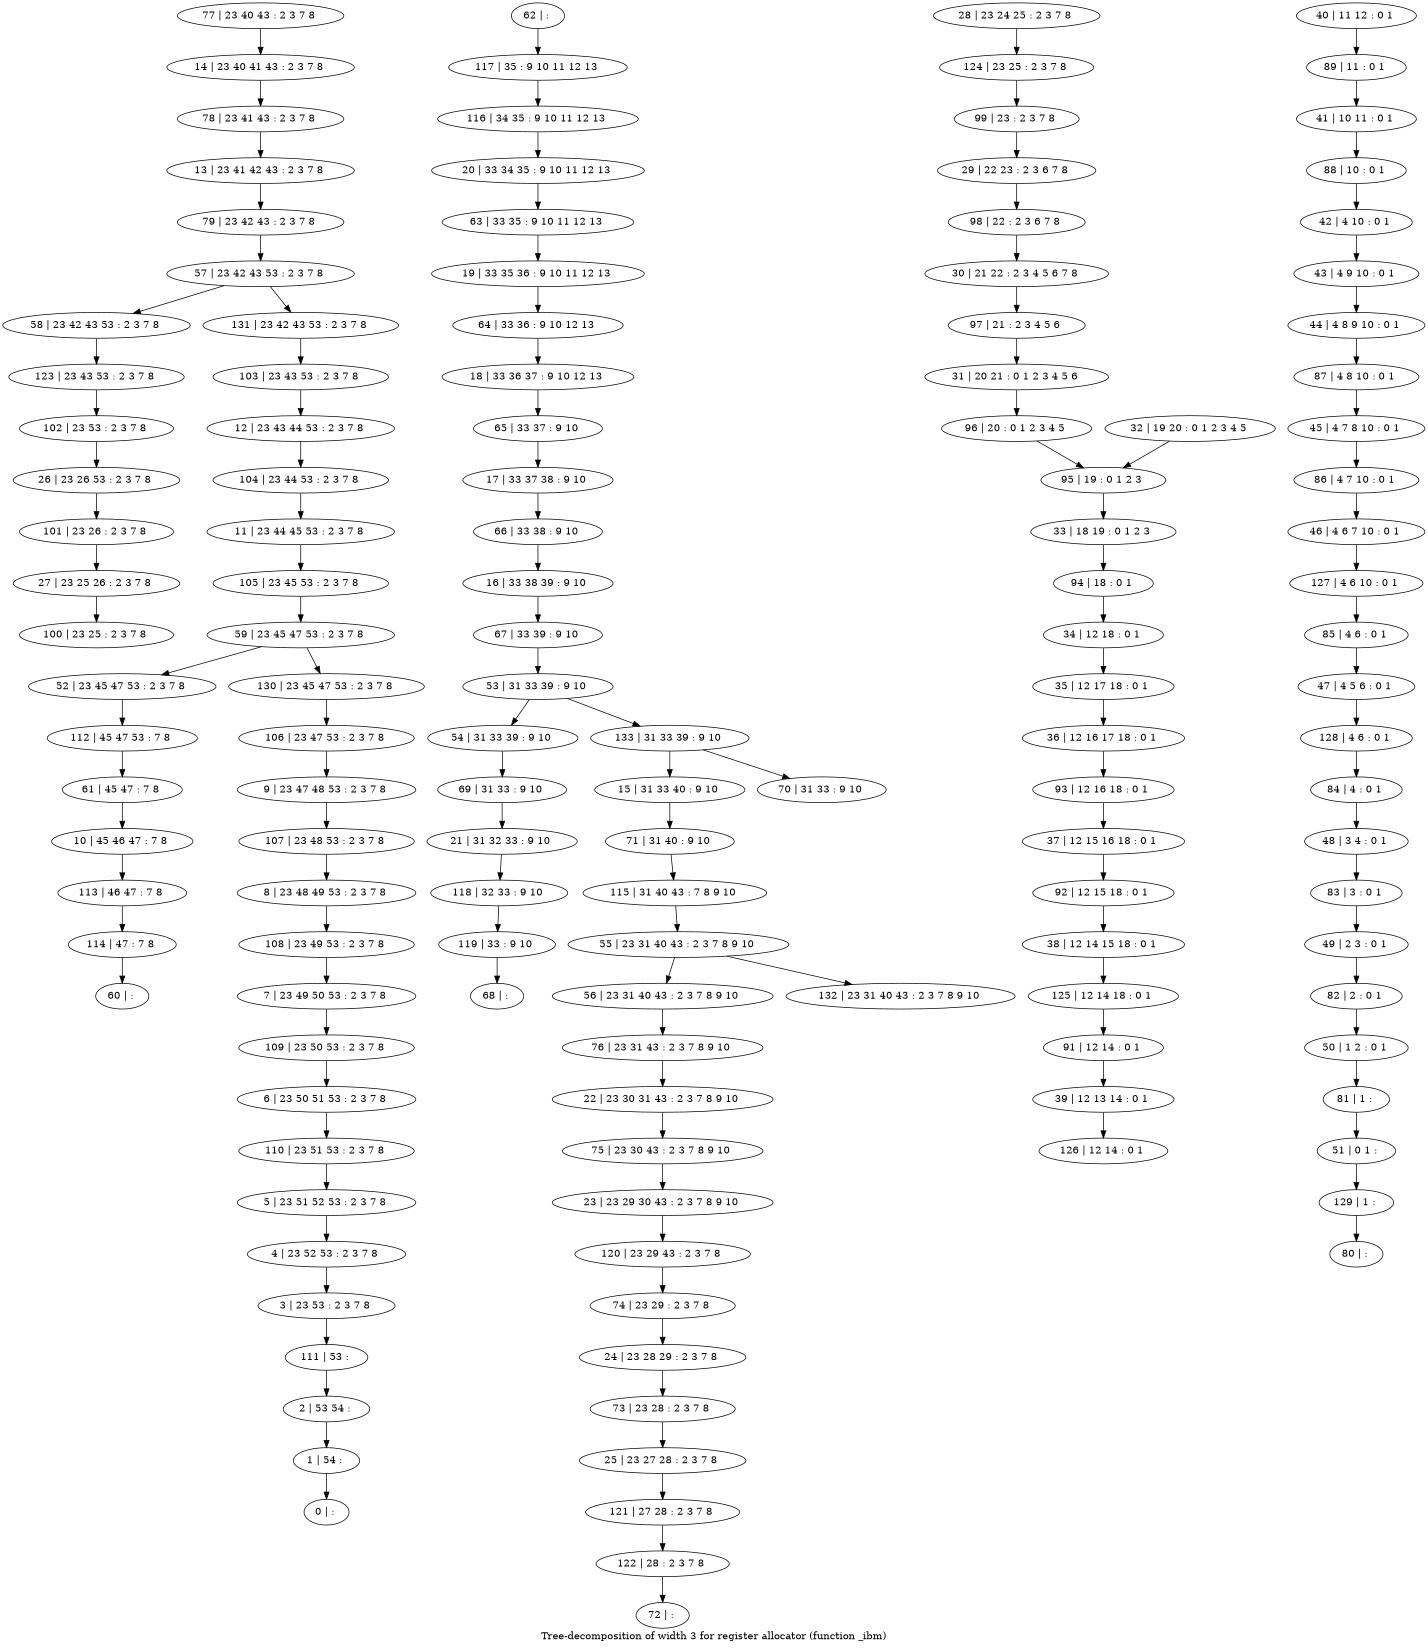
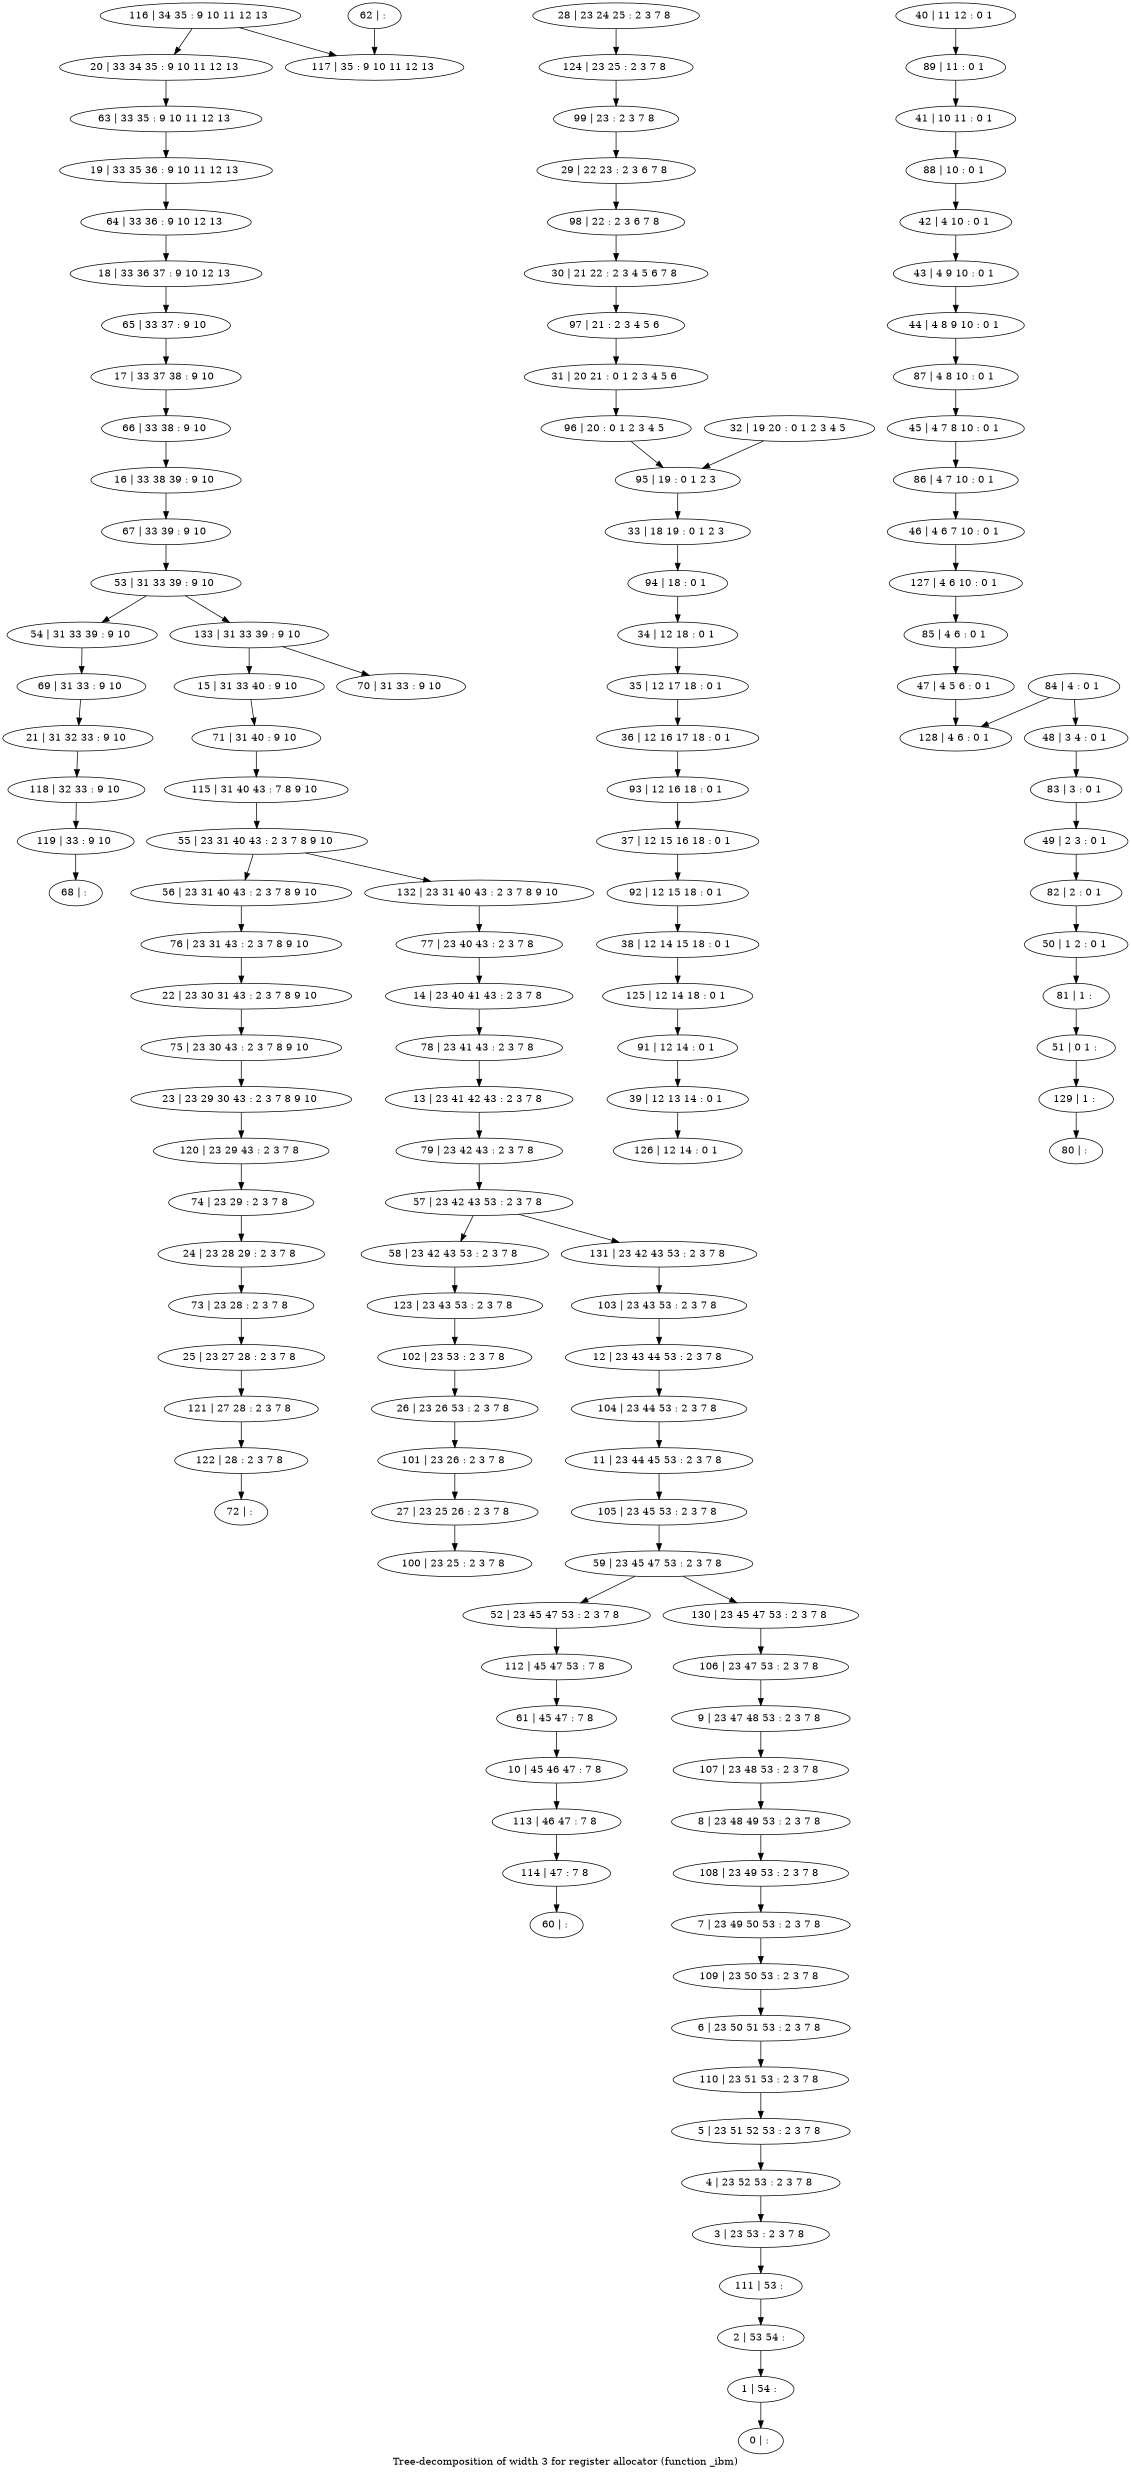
edge "117 | 35 : 9 10 11 12 13" -> "116 | 34 35 : 9 10 11 12 13": reversed
edge "128 | 4 6 : 0 1" -> "84 | 4 : 0 1": reversed
edge "132 | 23 31 40 43 : 2 3 7 8 9 10" -> "77 | 23 40 43 : 2 3 7 8": added
